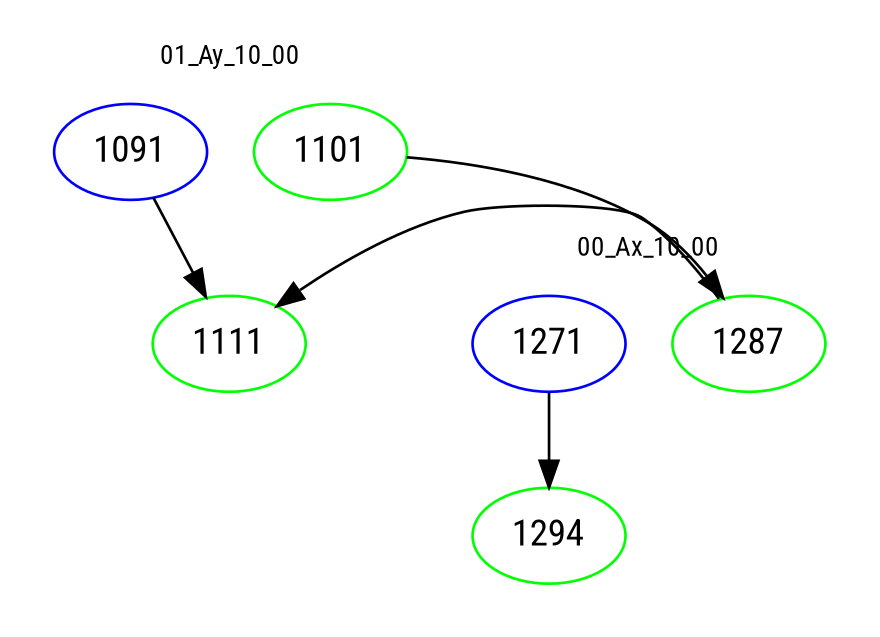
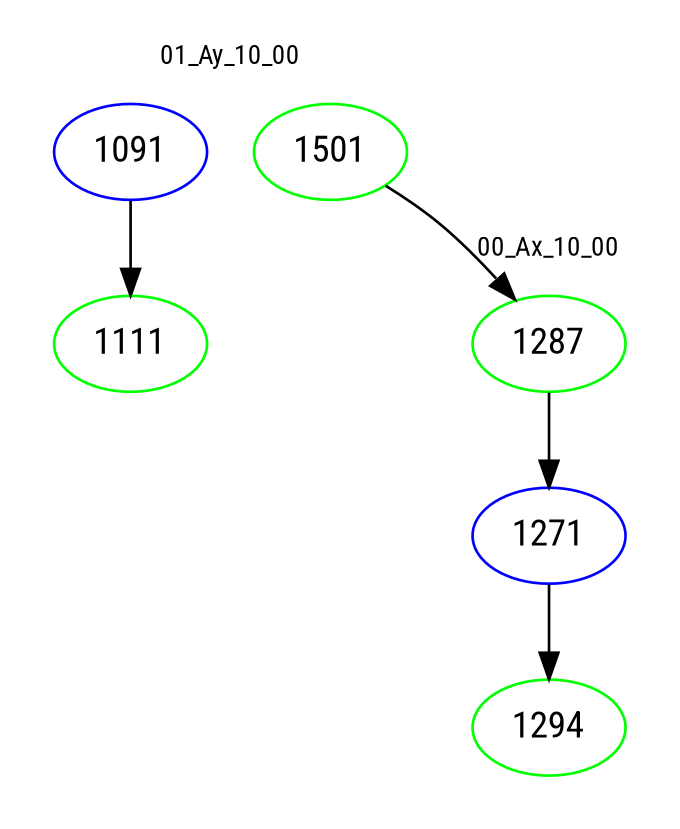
node "1101": label "1101" -> "1501"
edge "1287" -> "1111": now "1287" -> "1271"
